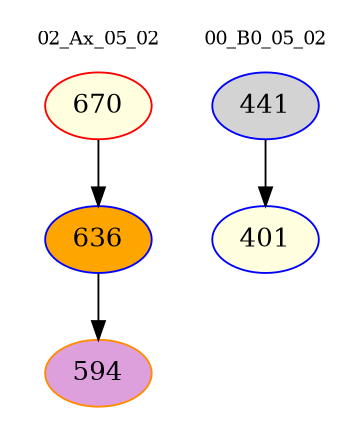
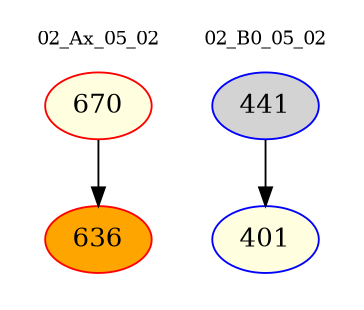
cluster "00_B0_05_02": label "00_B0_05_02" -> "02_B0_05_02"
node "636": color blue -> red
node "594": removed
